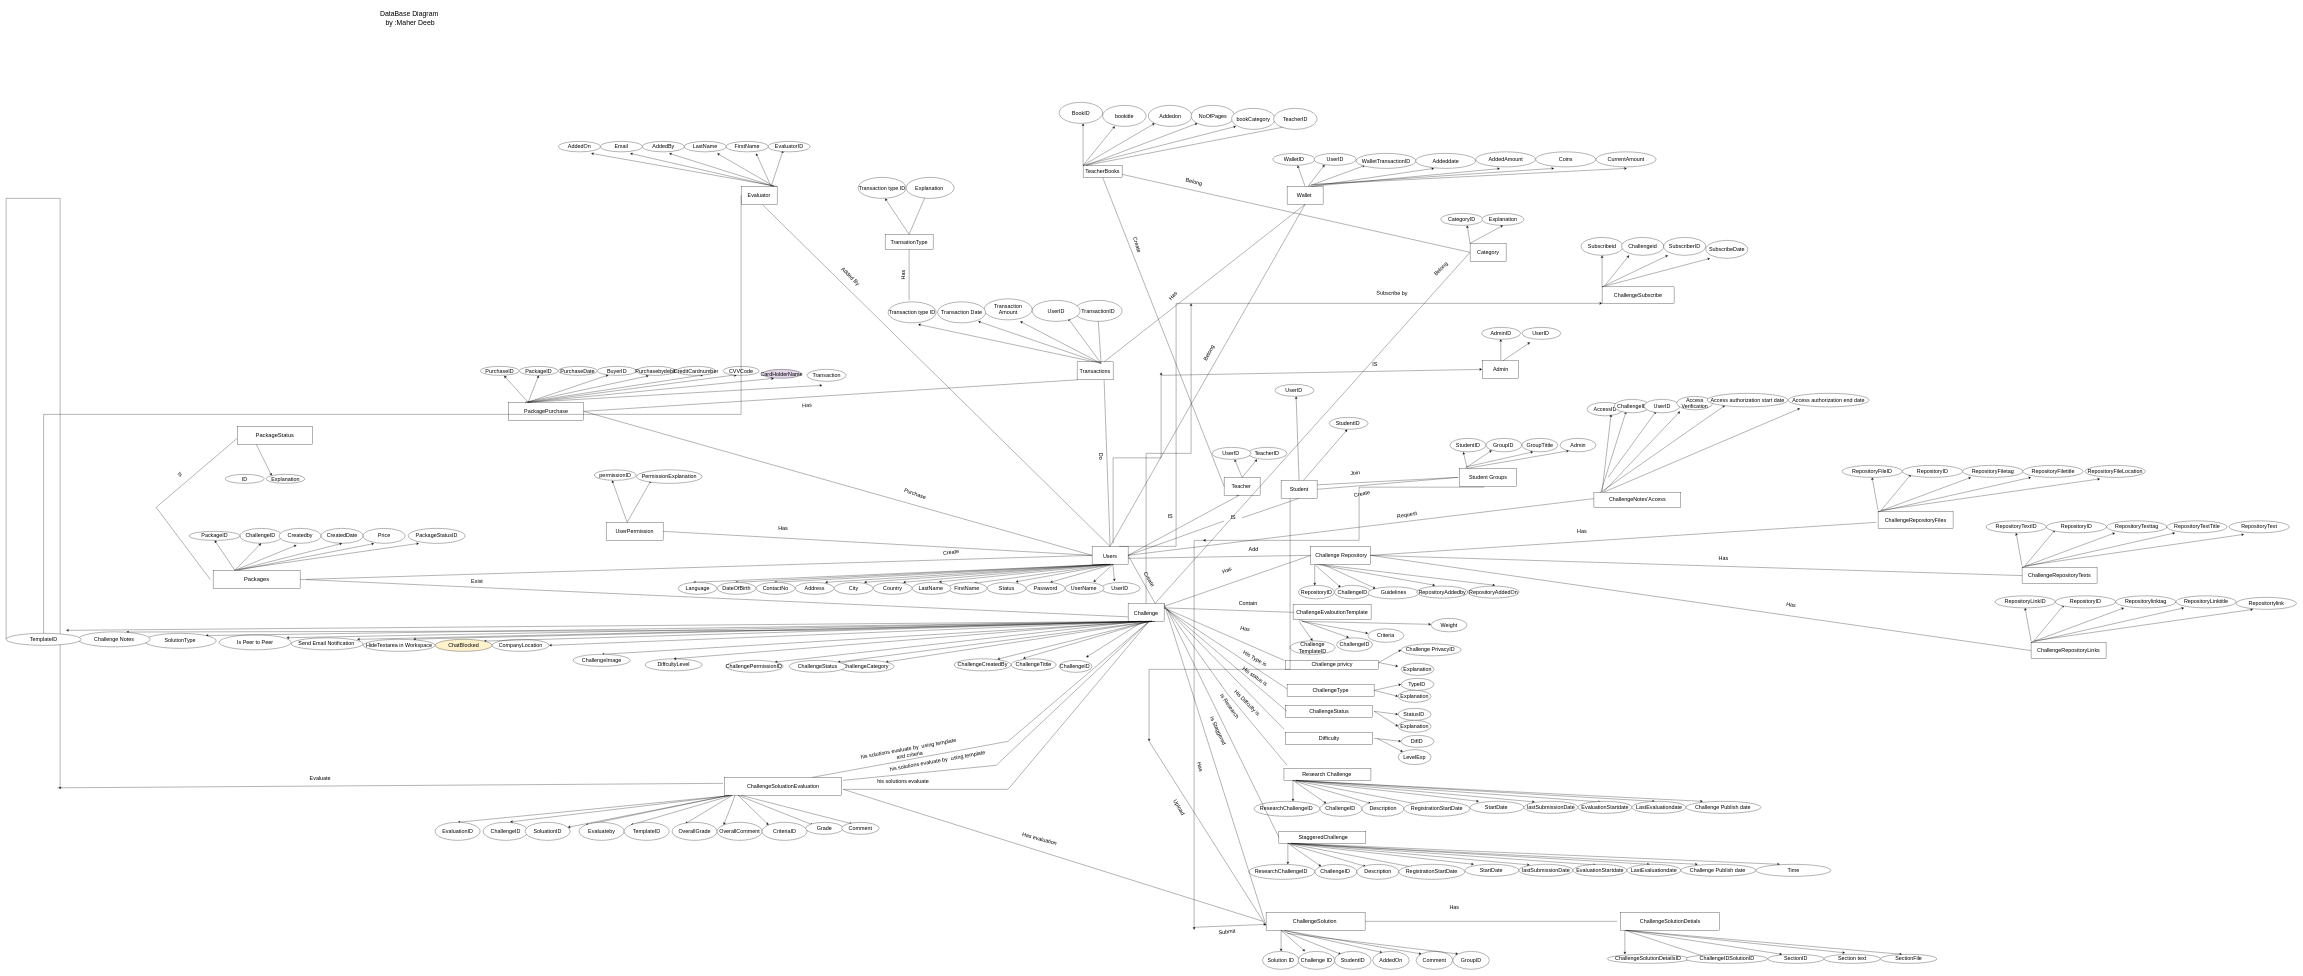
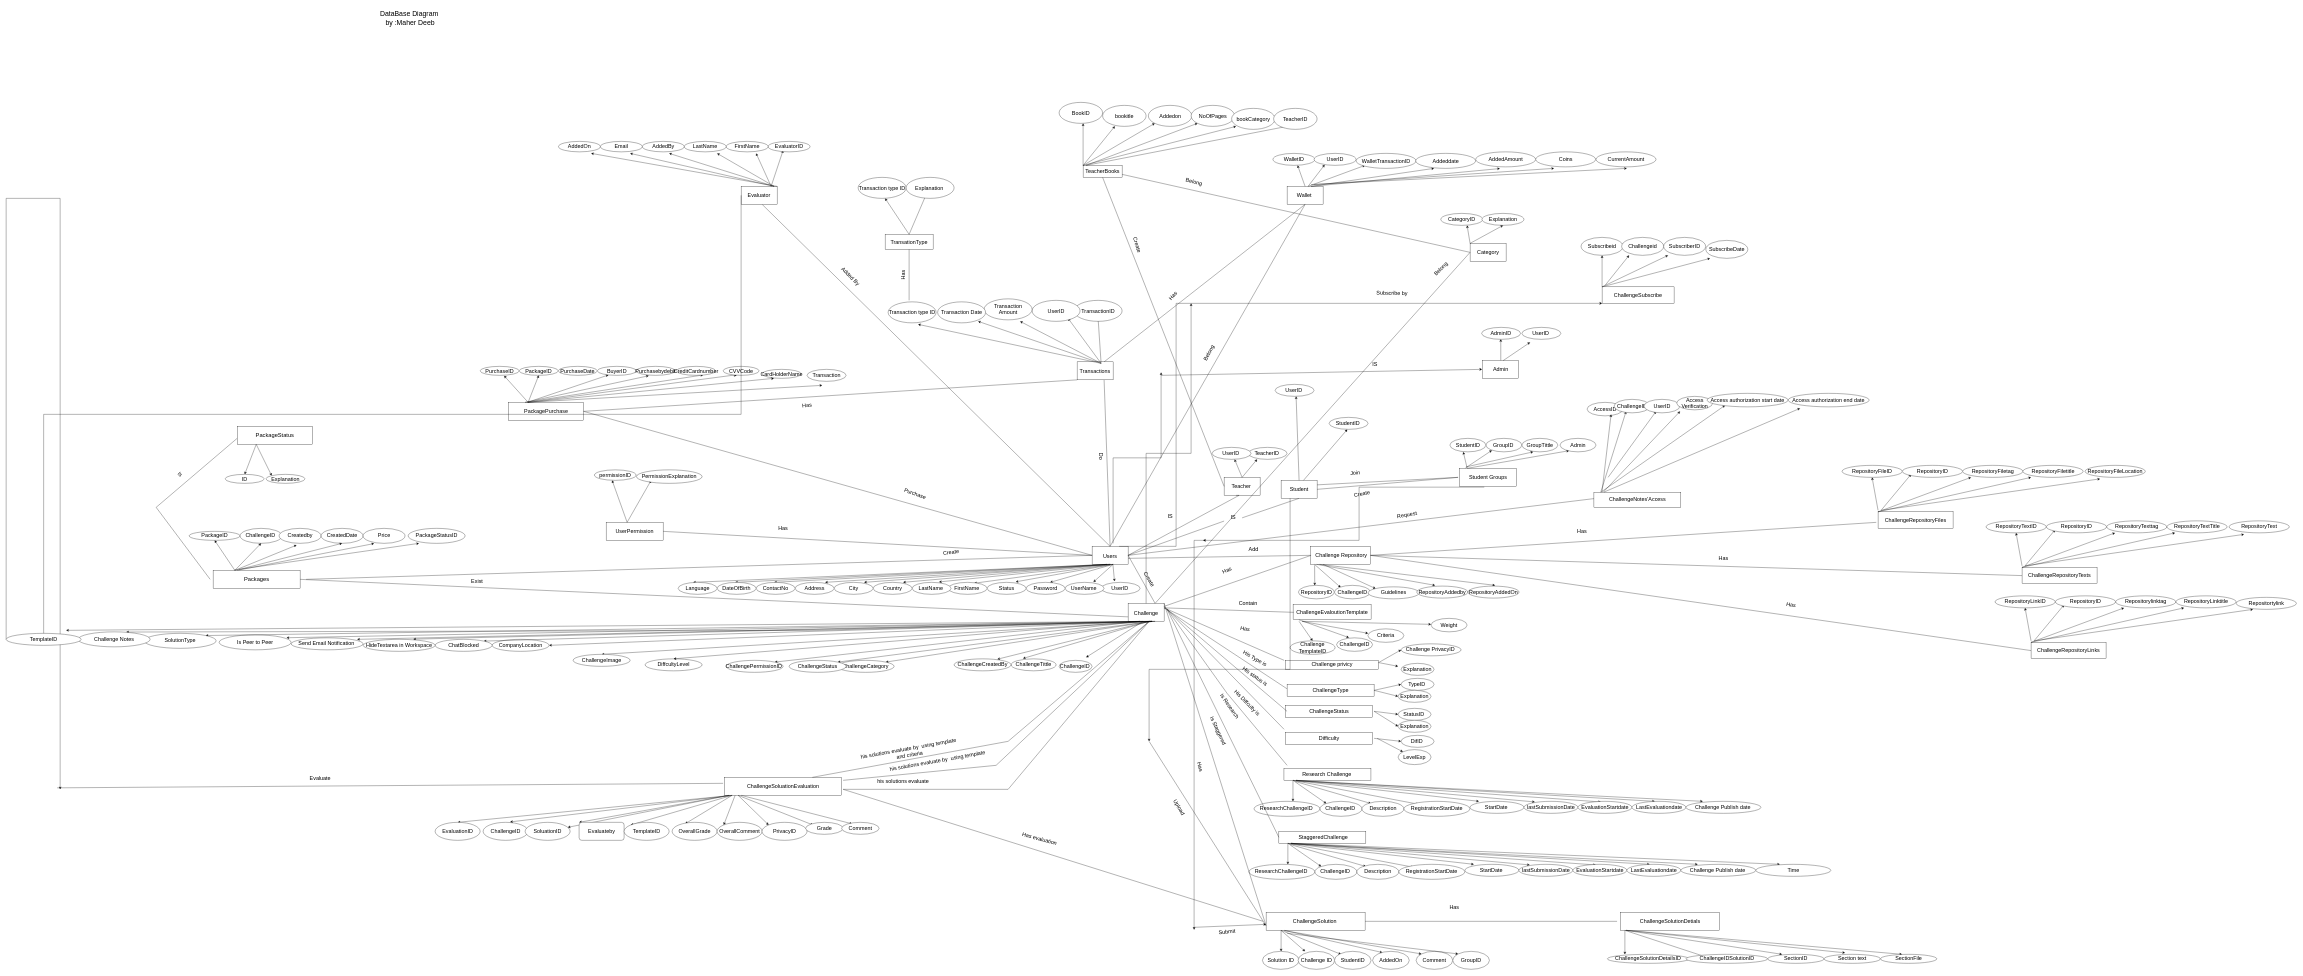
node "CardHolderName": fillcolor #e1d5e7 -> #ffffff
edge "PackageStatus" -> "ID": added
node "ChatBlocked": fillcolor #fff2cc -> #ffffff
node "Evaluateby": shape ellipse -> rounded rectangle
node "CriteriaID": label "CriteriaID" -> "PrivacyID"
